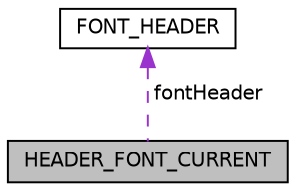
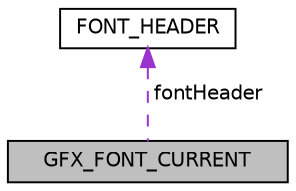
node "HEADER_FONT_CURRENT": label "HEADER_FONT_CURRENT" -> "GFX_FONT_CURRENT"
